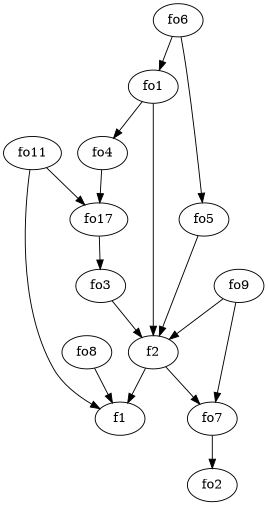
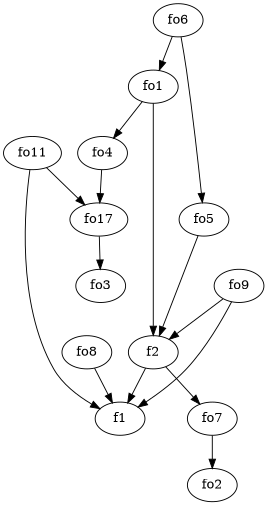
edge "fo3" -> "f2": removed
edge "fo9" -> "fo7": now "fo9" -> "f1"
